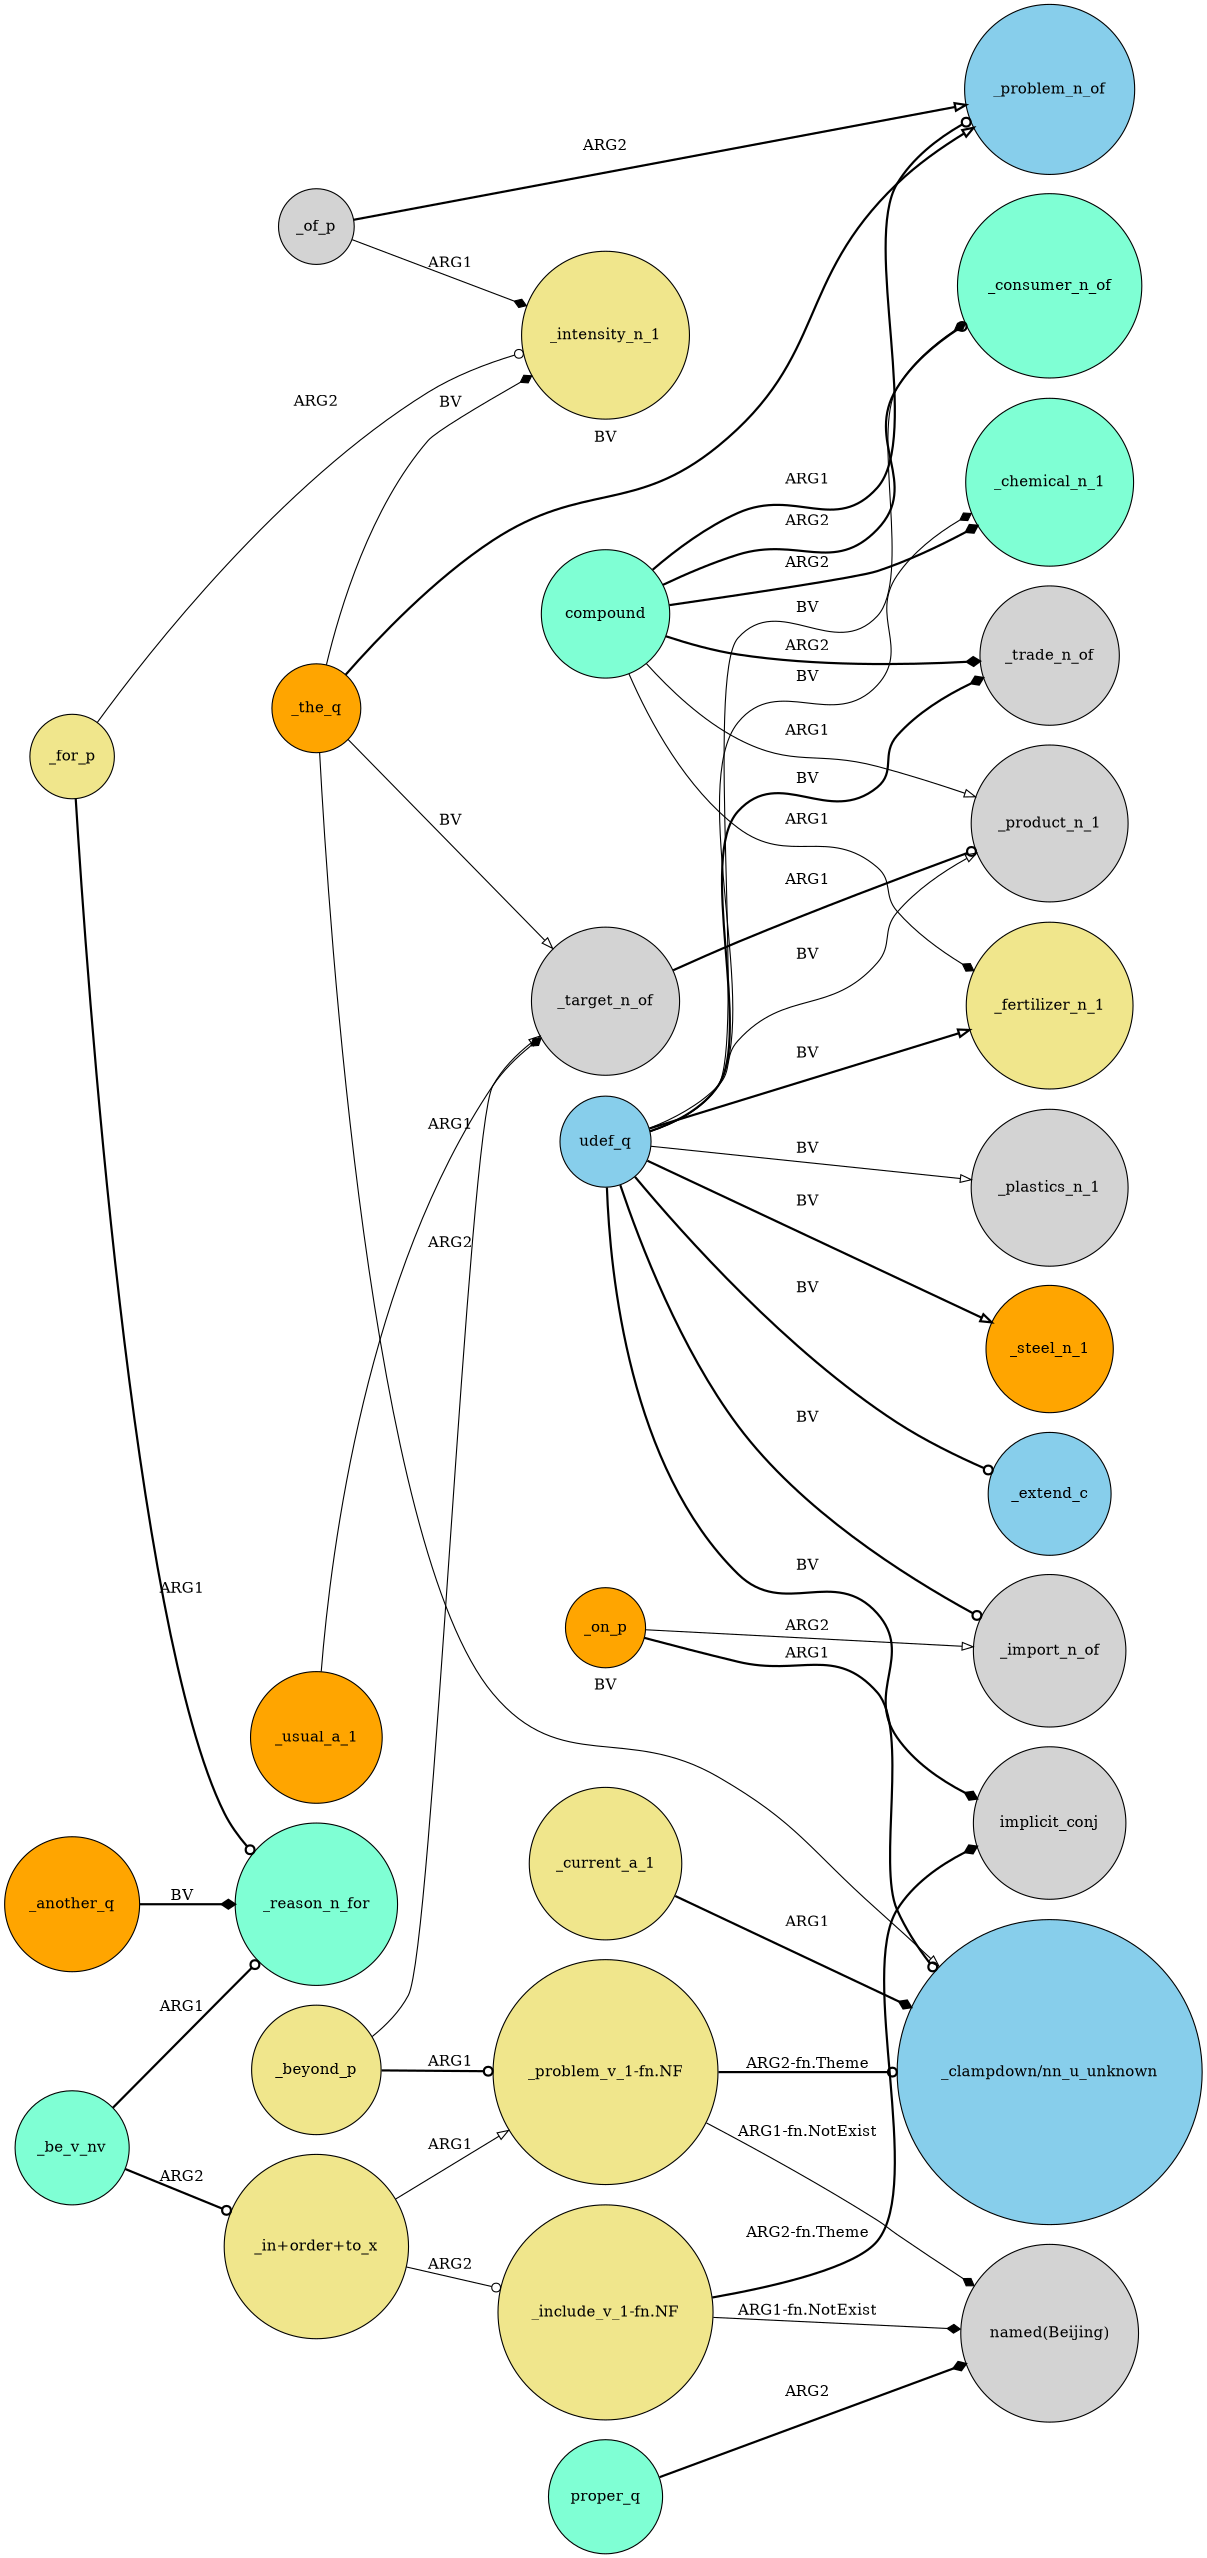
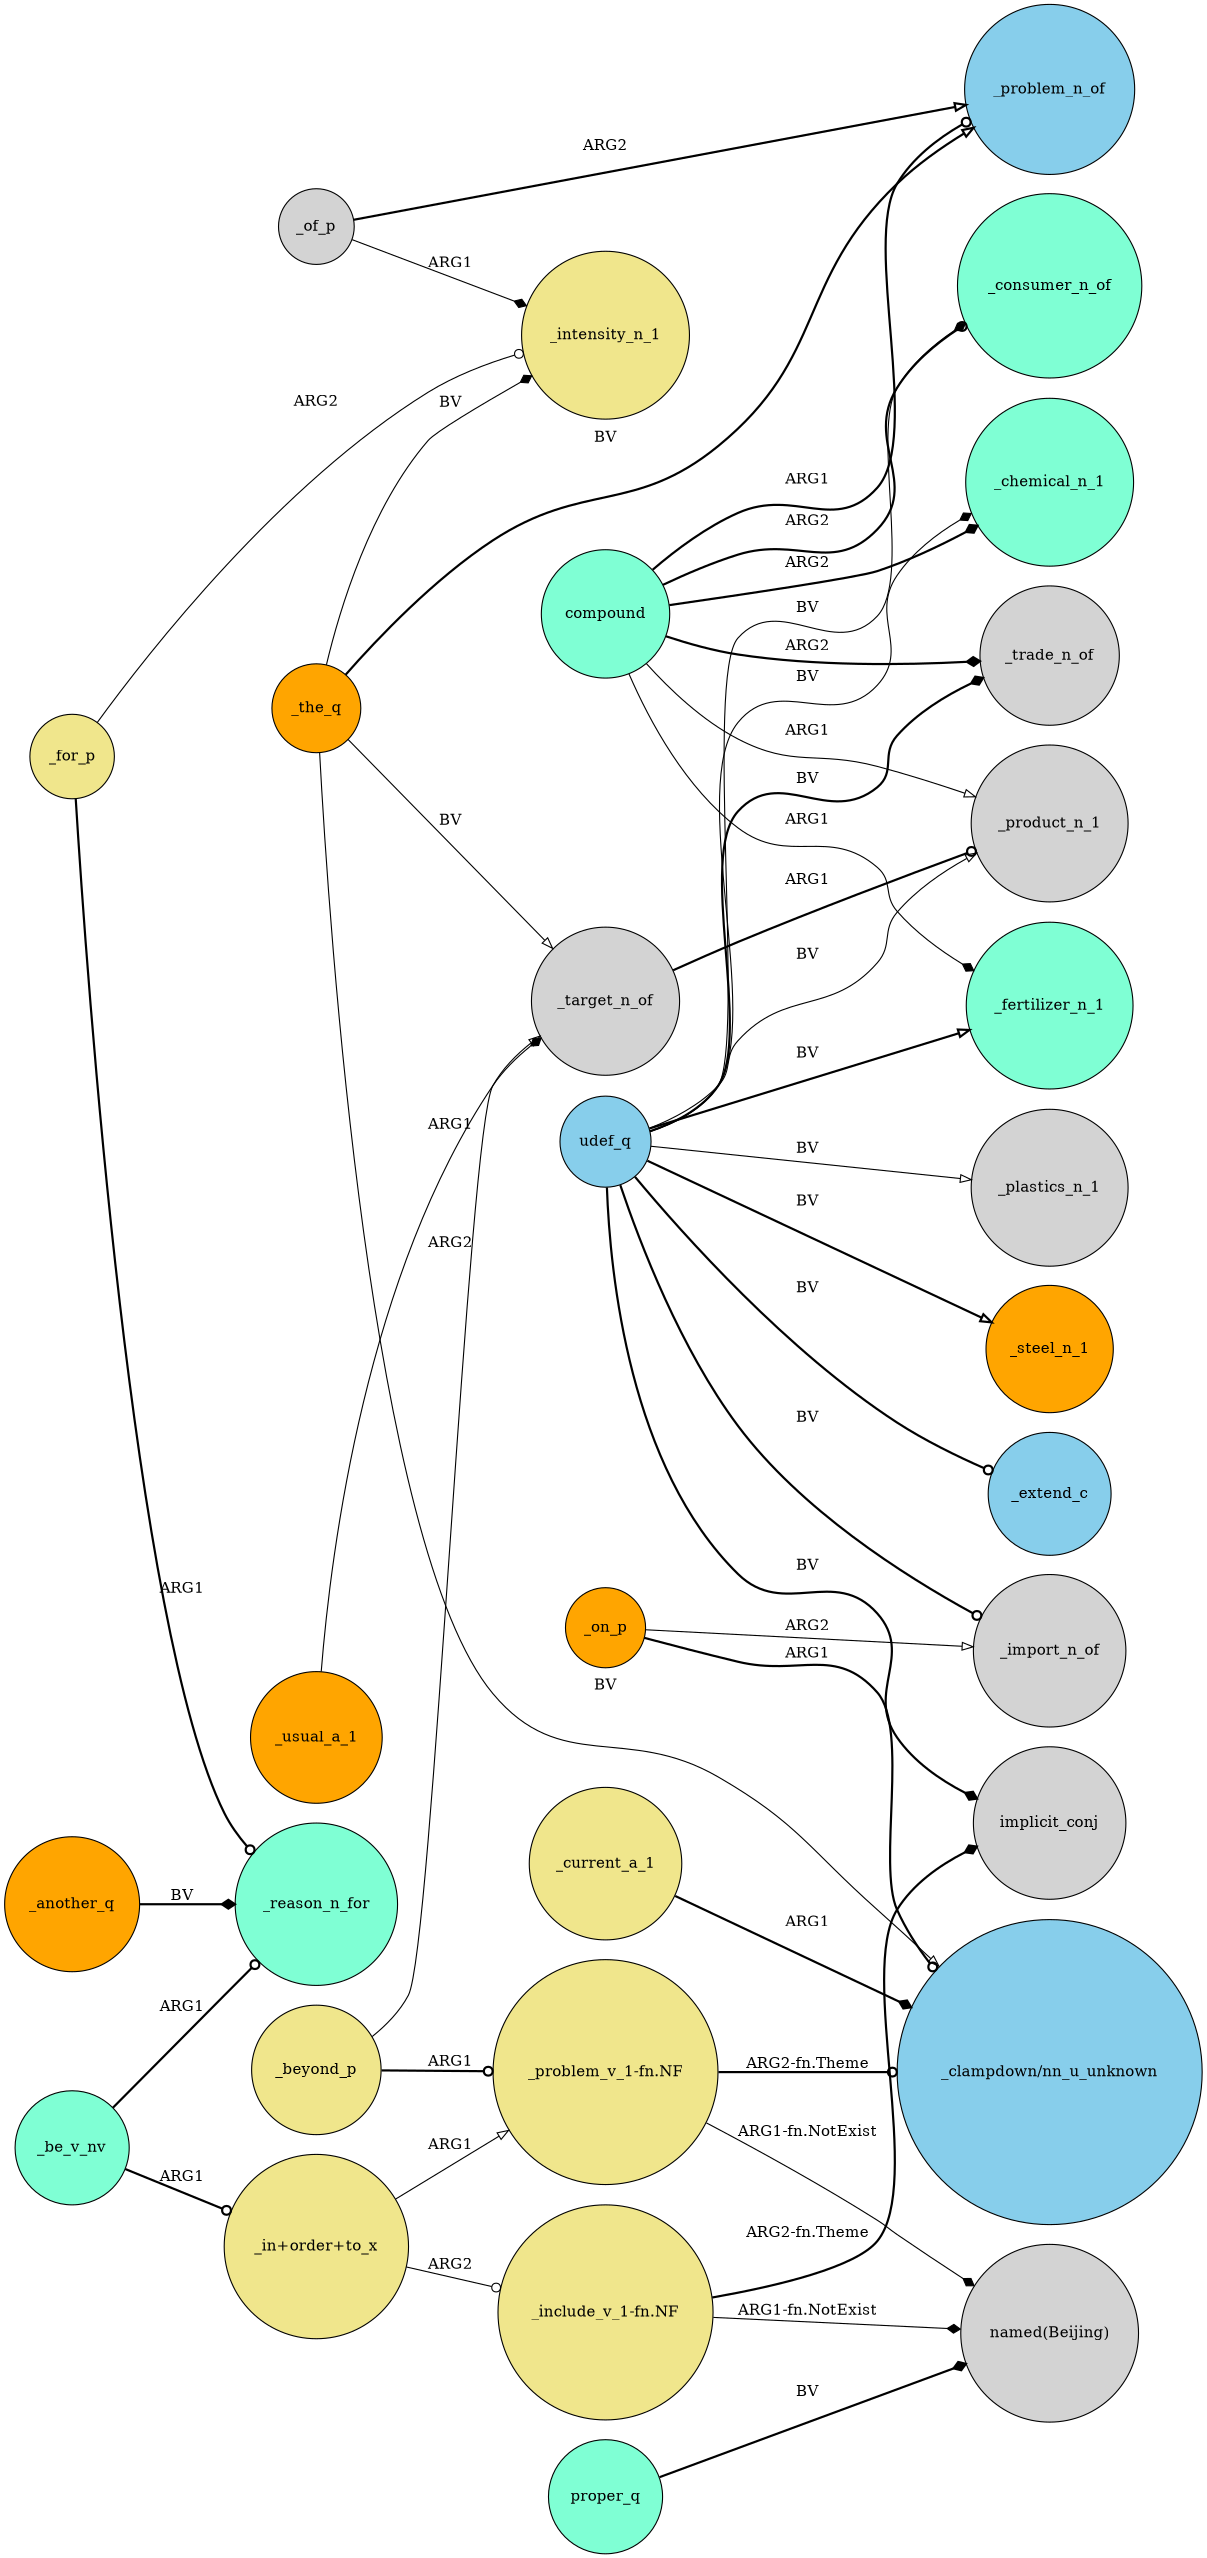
node "_fertilizer_n_1": fillcolor khaki -> aquamarine
edge "_be_v_nv" -> "_in+order+to_x": label "ARG2" -> "ARG1"
edge "proper_q" -> "named(Beijing)": label "ARG2" -> "BV"
